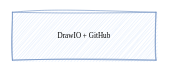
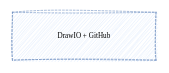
node "DrawIO + GitHub": style solid -> dashed
